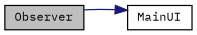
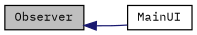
edge "Observer" -> "MainUI": reversed
